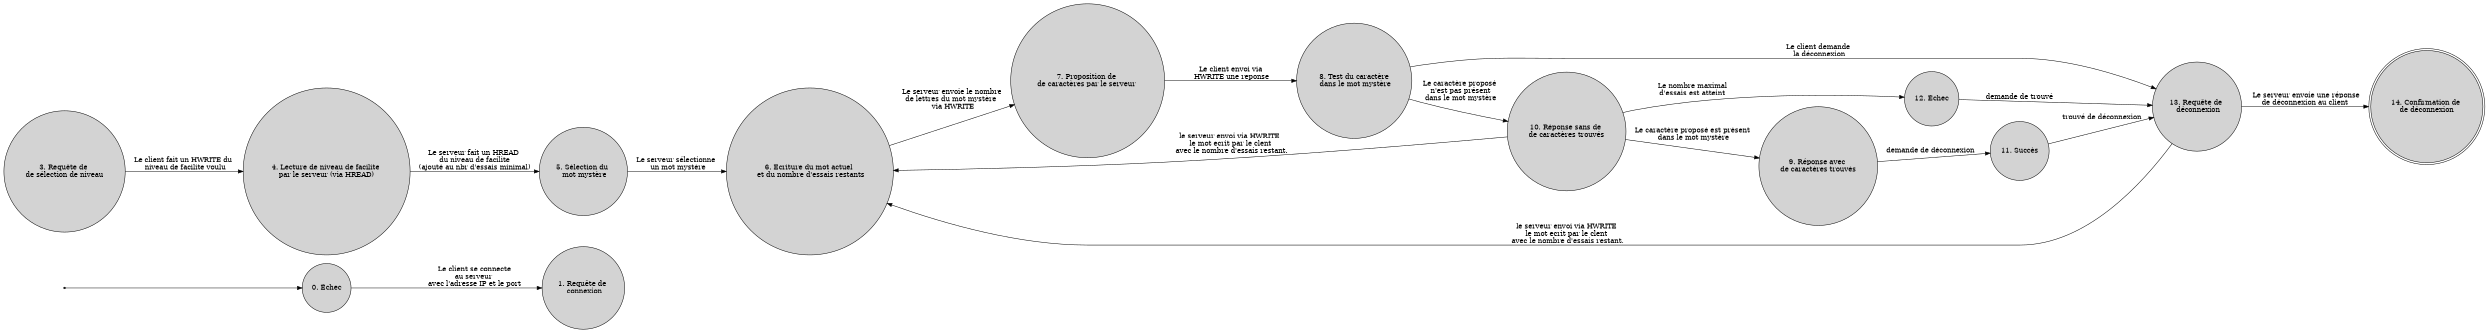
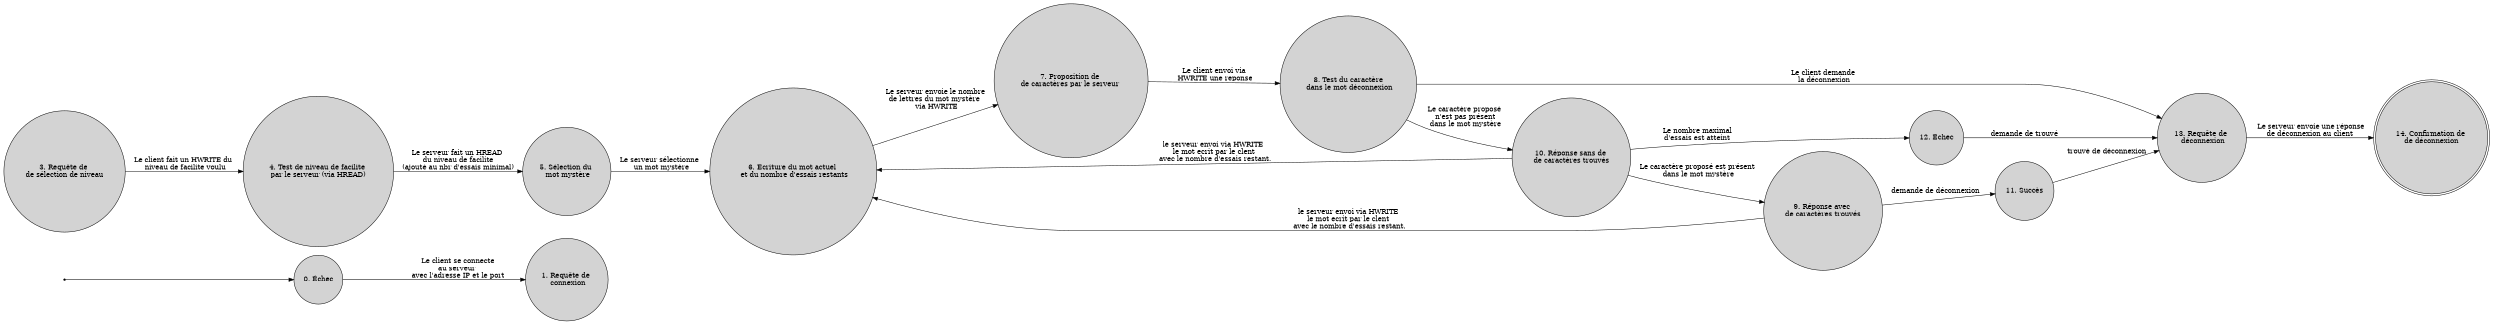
node "8. Test du caractère dans le mot mystère": label "8. Test du caractère dans le mot mystère" -> "8. Test du caractère dans le mot déconnexion"
node "4. Lecture de niveau de facilite par le serveur (via HREAD)": label "4. Lecture de niveau de facilite par le serveur (via HREAD)" -> "4. Test de niveau de facilite par le serveur (via HREAD)"
edge "13. Requête de déconnexion" -> "6. Ecriture du mot actuel et du nombre d'essais restants": now "9. Réponse avec de caractères trouvés" -> "6. Ecriture du mot actuel et du nombre d'essais restants"
